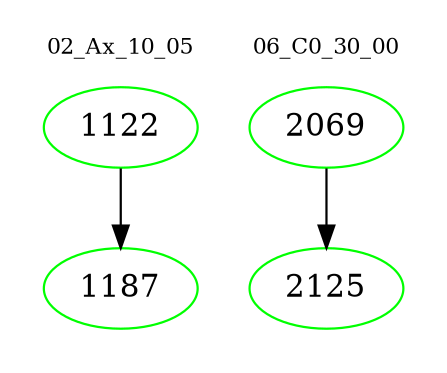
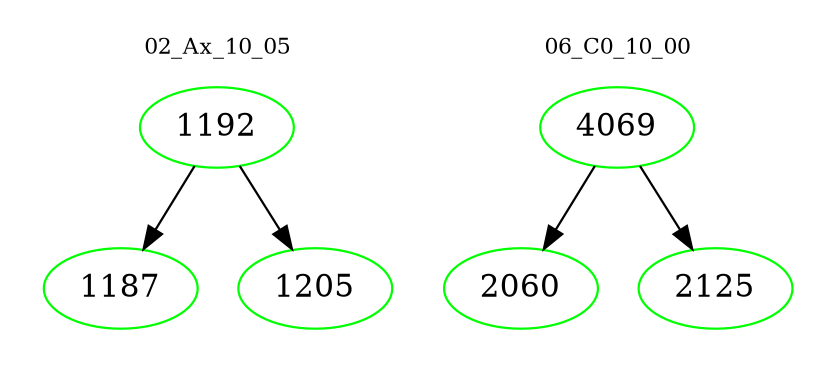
cluster "06_C0_30_00": label "06_C0_30_00" -> "06_C0_10_00"
node "1122": label "1122" -> "1192"
node "2069": label "2069" -> "4069"
node "1205": added
node "2060": added
